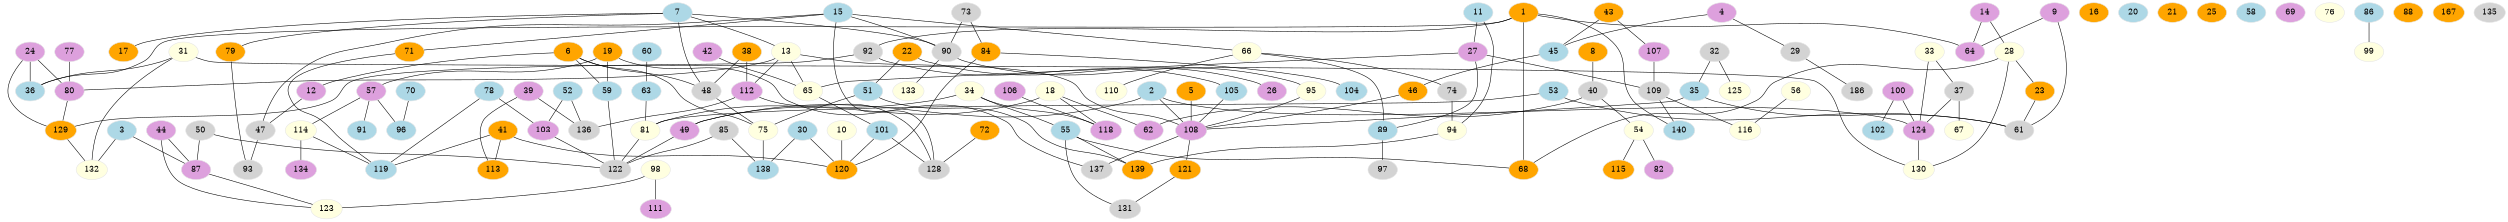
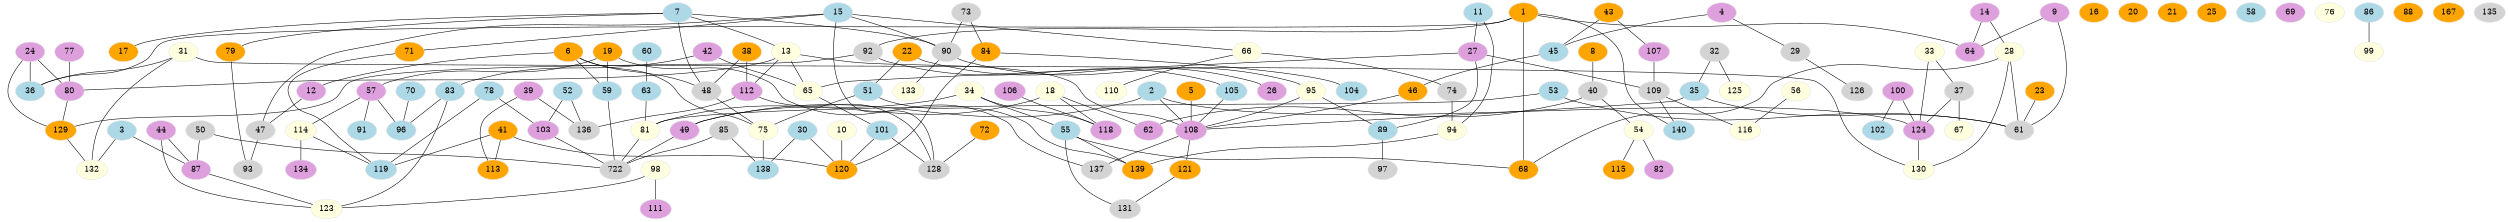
node "20": fillcolor lightblue -> orange
edge "66" -- "89": now "95" -- "89"
edge "28" -- "23": now "28" -- "61"
node "83": added
node "186": label "186" -> "126"
node "122": label "122" -> "722"
